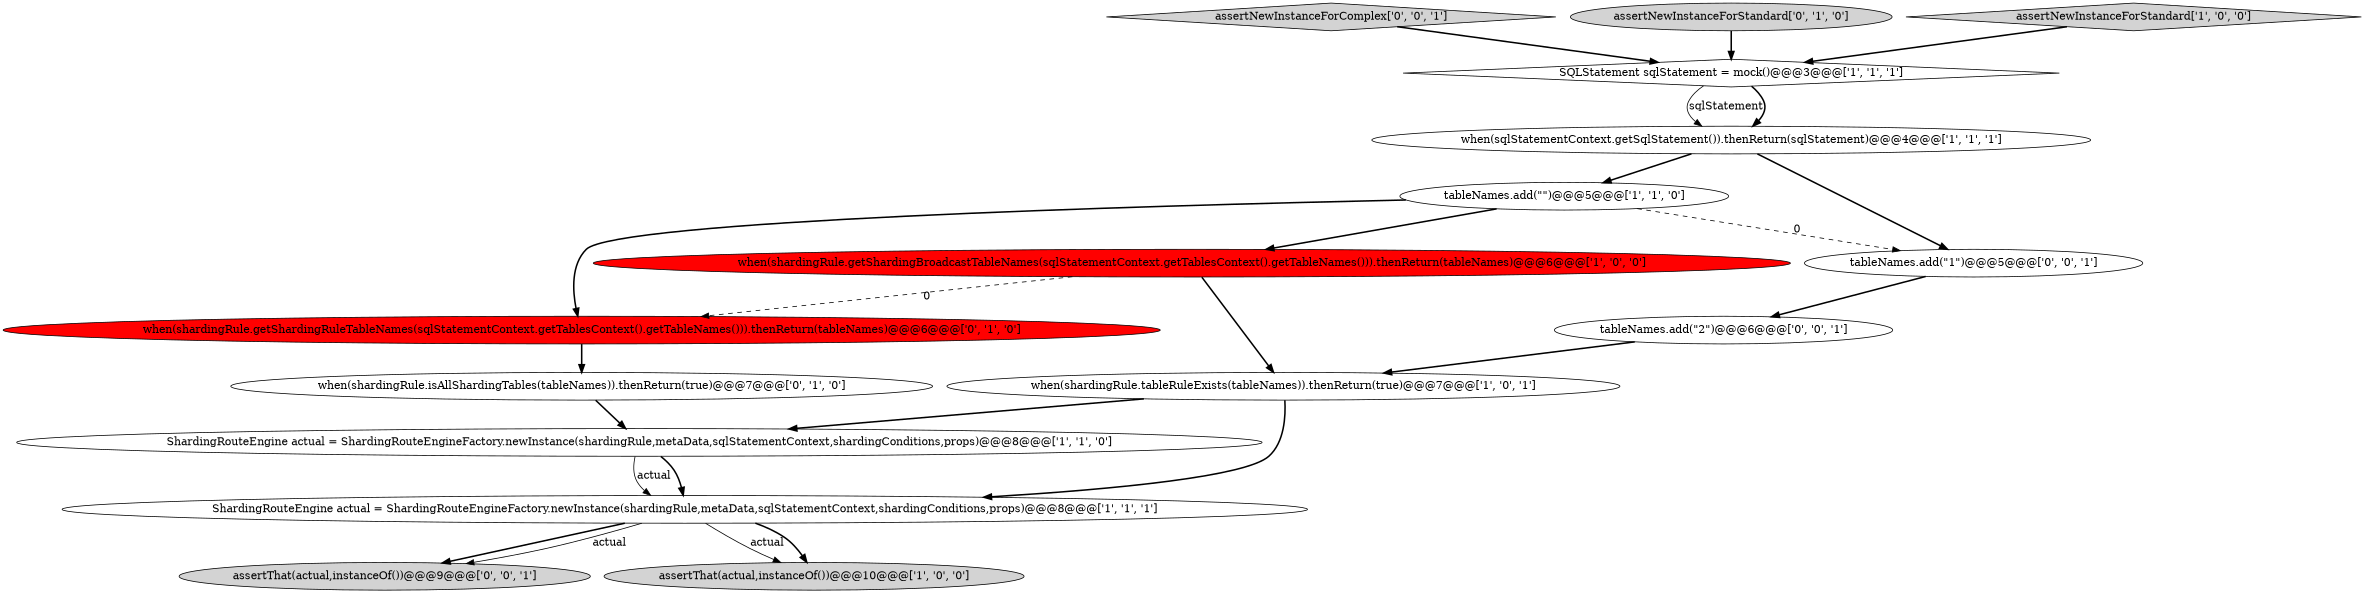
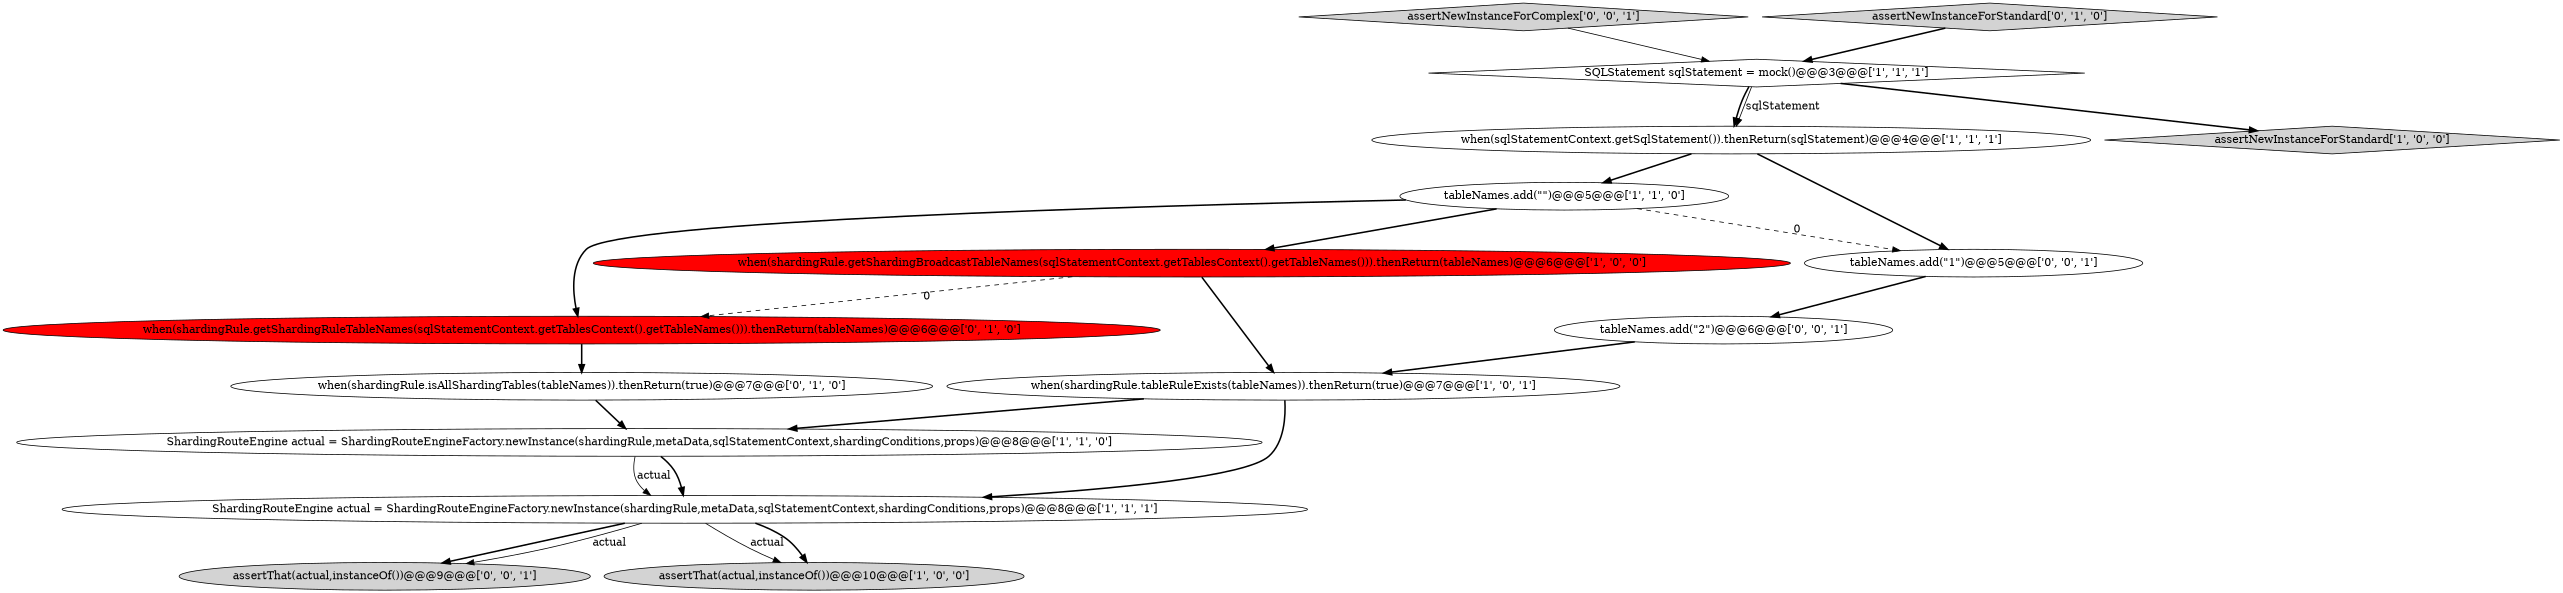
node "assertNewInstanceForStandard['0', '1', '0']": shape ellipse -> diamond
edge "assertNewInstanceForComplex['0', '0', '1']" -> "SQLStatement sqlStatement = mock()@@@3@@@['1', '1', '1']": style bold -> solid
edge "assertNewInstanceForStandard['1', '0', '0']" -> "SQLStatement sqlStatement = mock()@@@3@@@['1', '1', '1']": reversed
